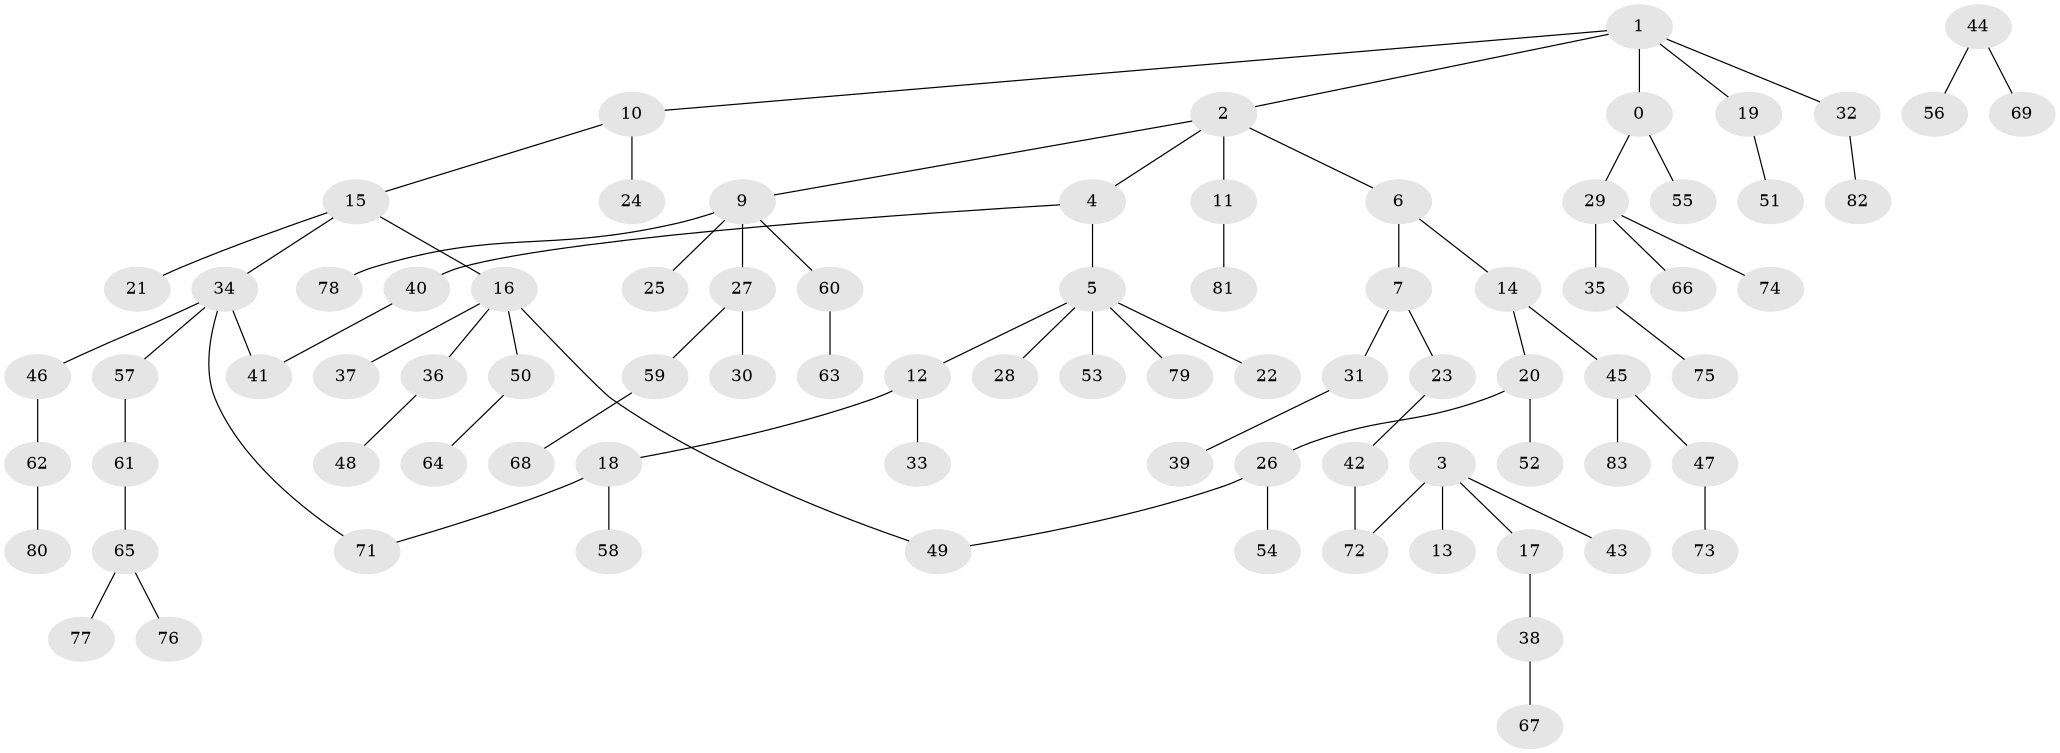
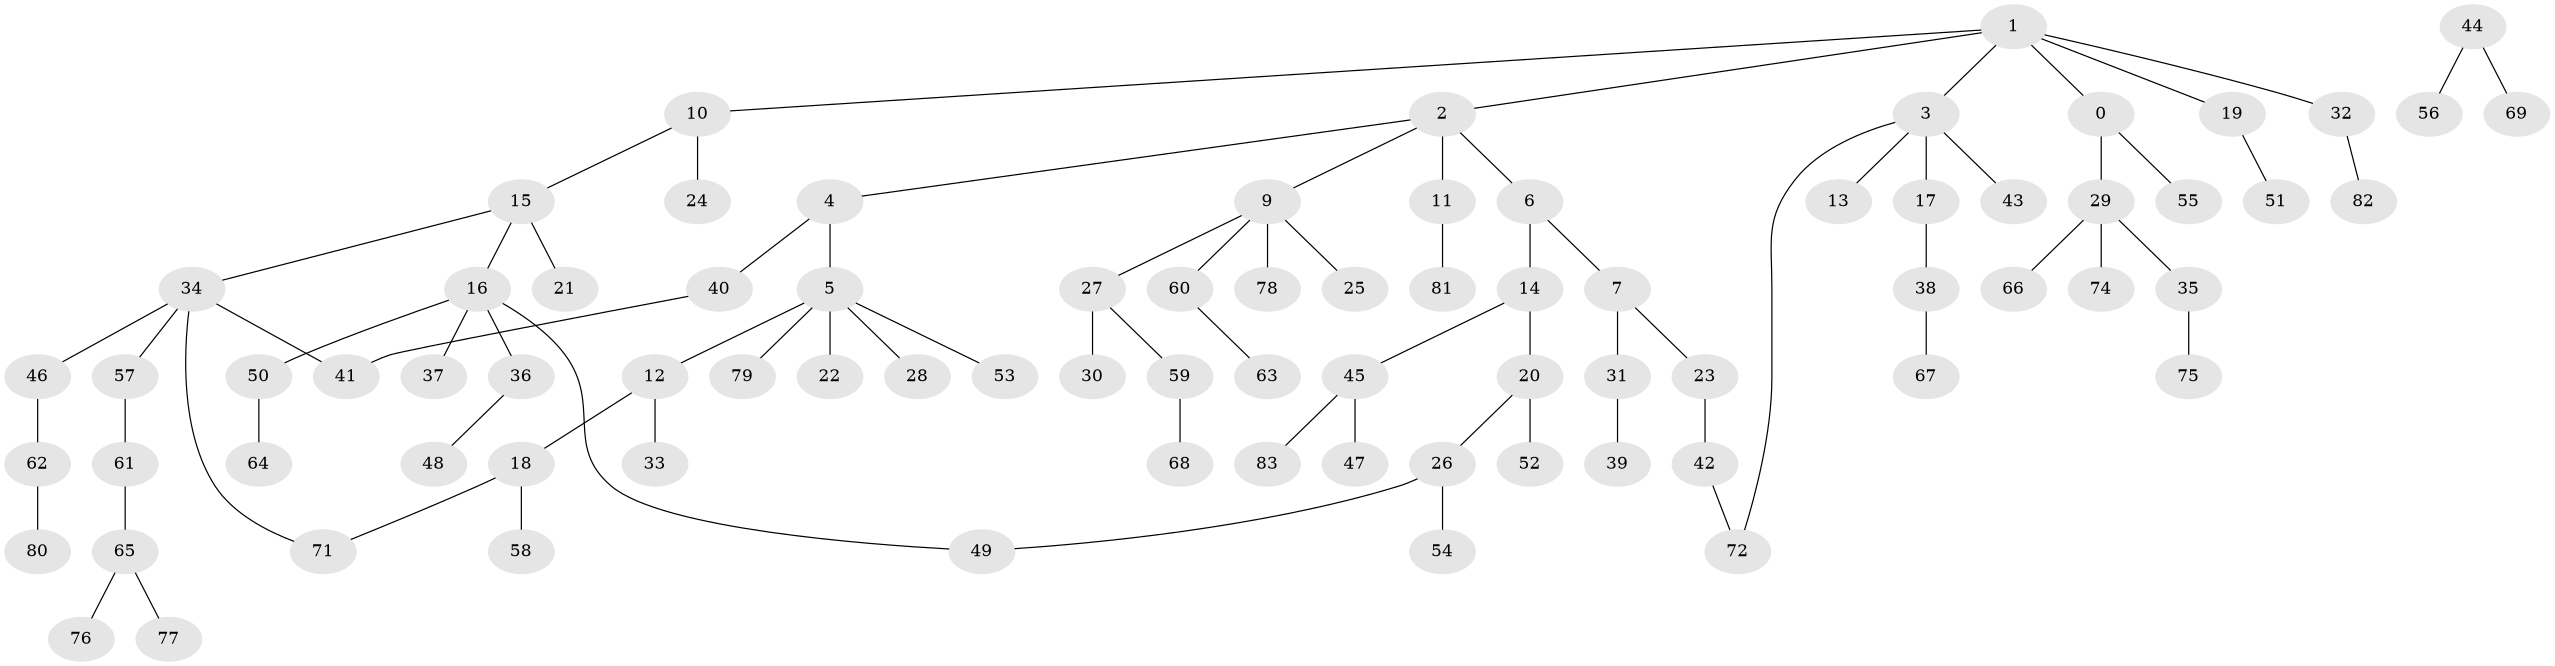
edge "1" -- "3": added
node "73": removed
